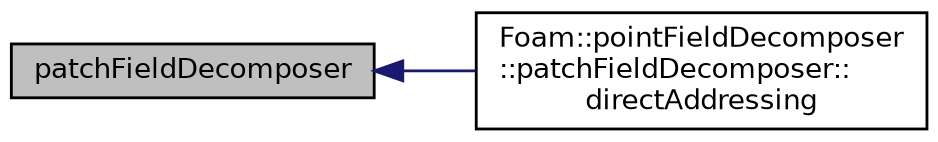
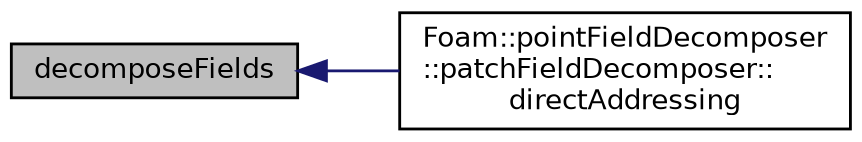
node "patchFieldDecomposer": label "patchFieldDecomposer" -> "decomposeFields"
